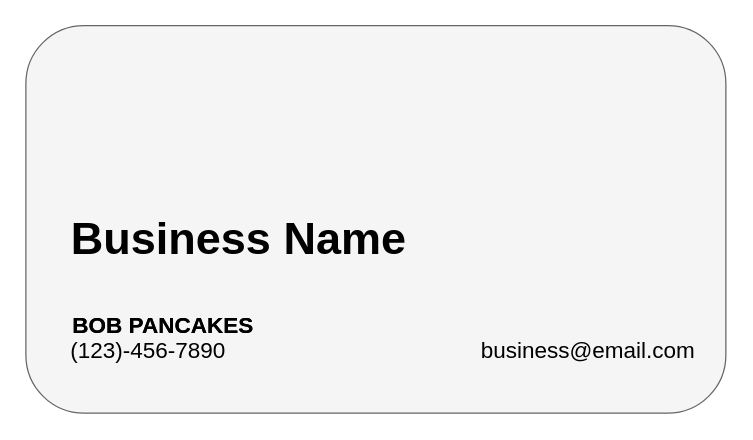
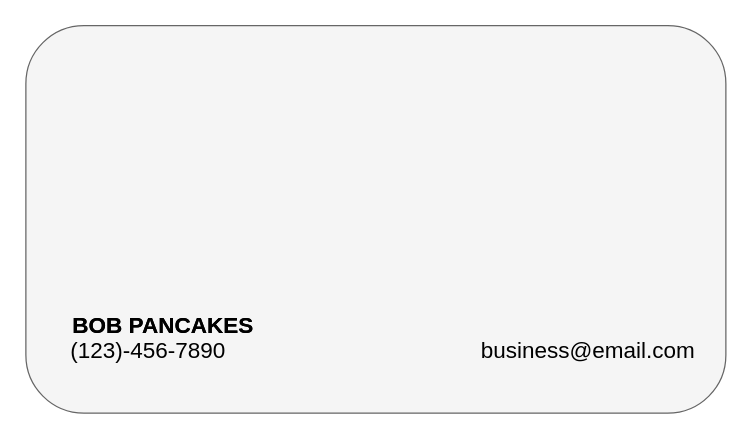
node "Business Name": removed
